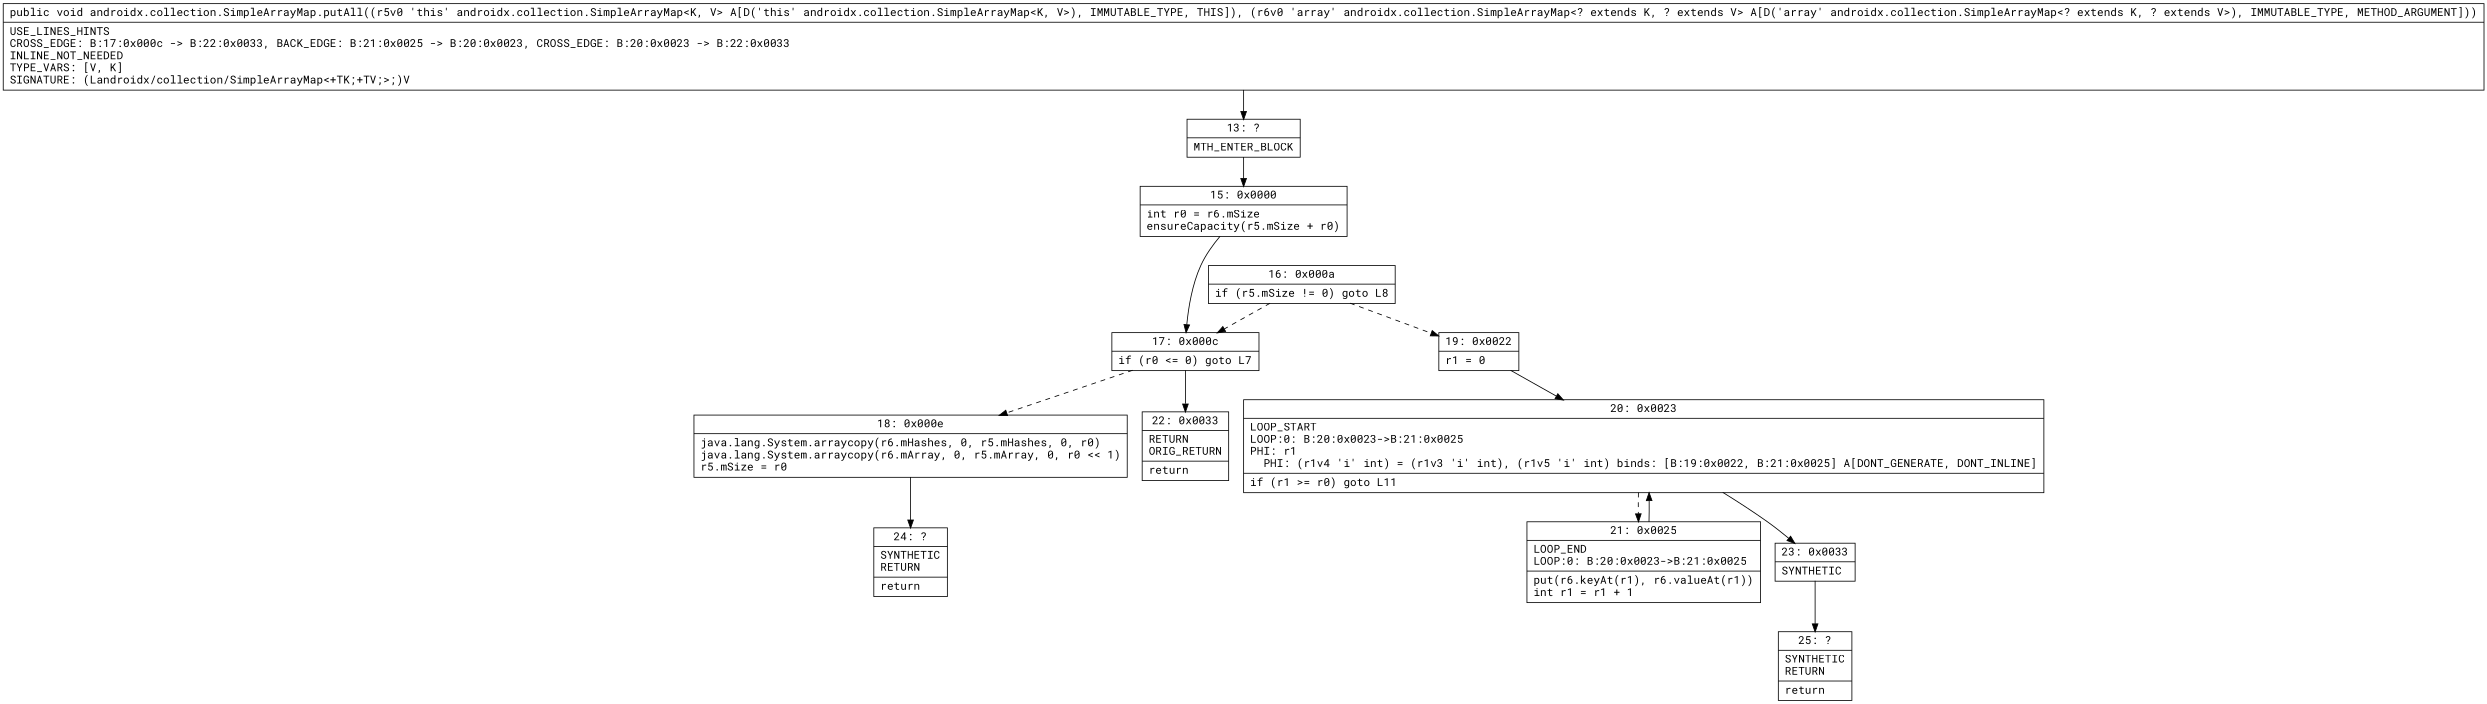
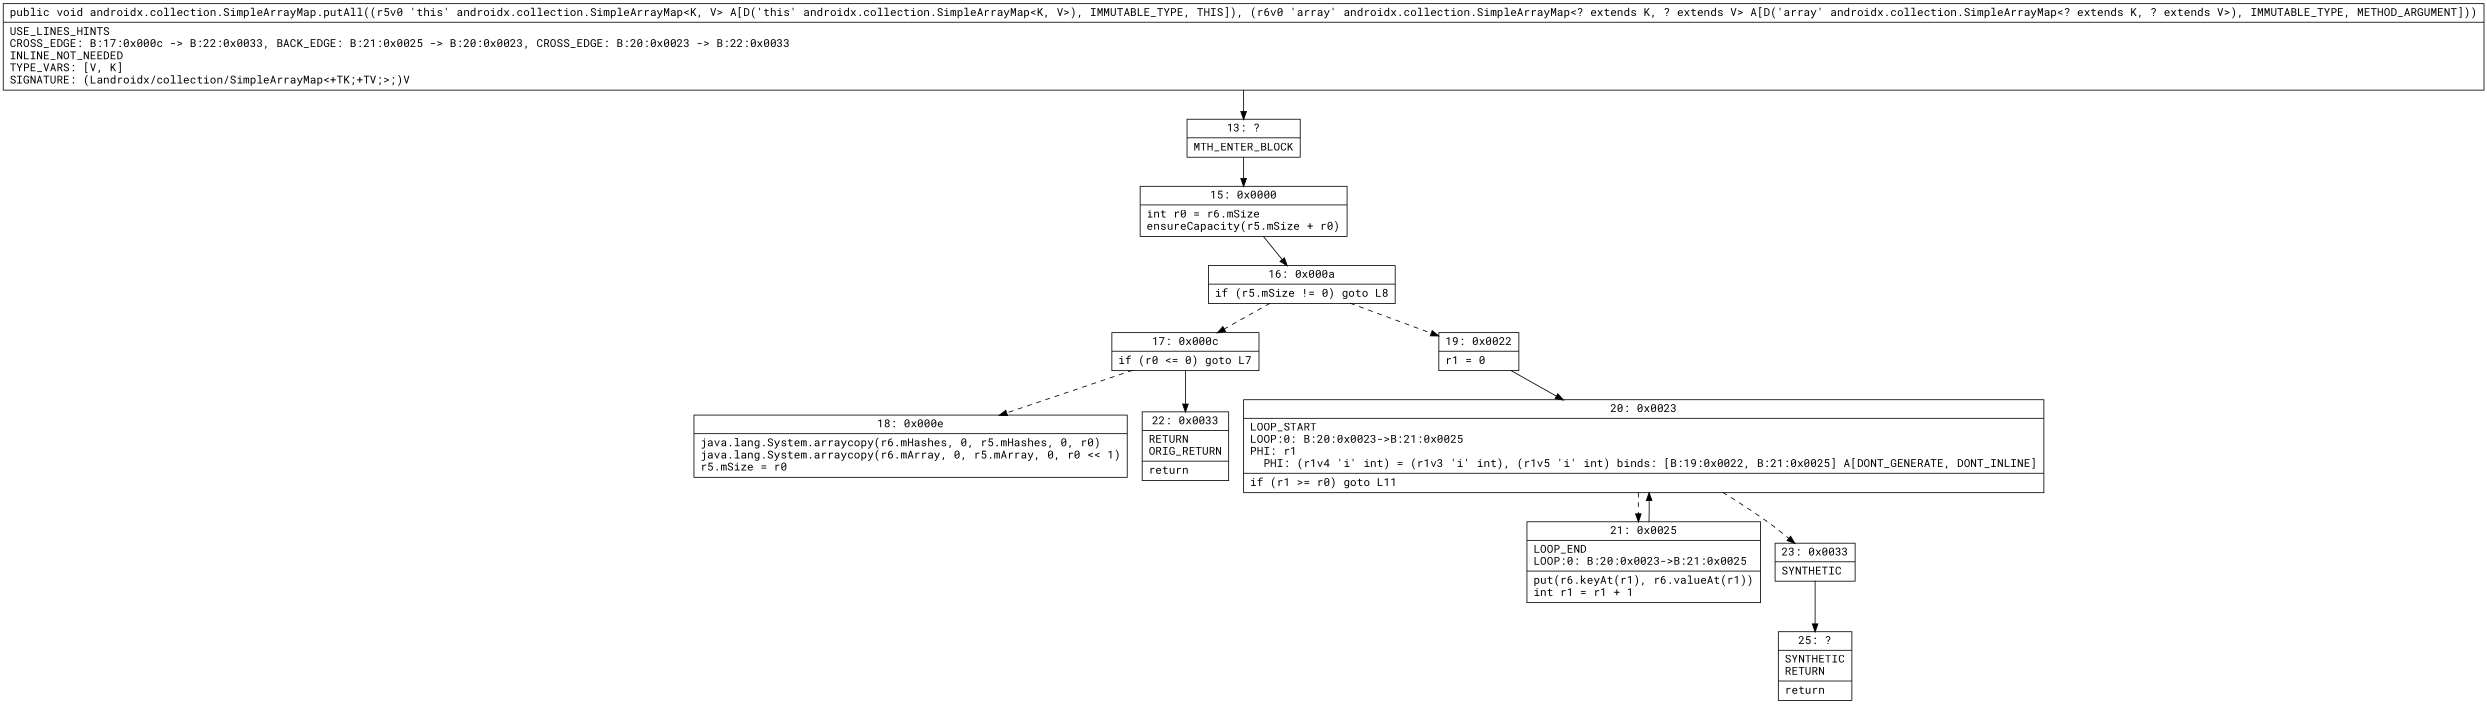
edge "15: 0x0000" -> "17: 0x000c": now "15: 0x0000" -> "16: 0x000a"
edge "20: 0x0023" -> "23: 0x0033": style solid -> dashed
node "24: ?": removed
